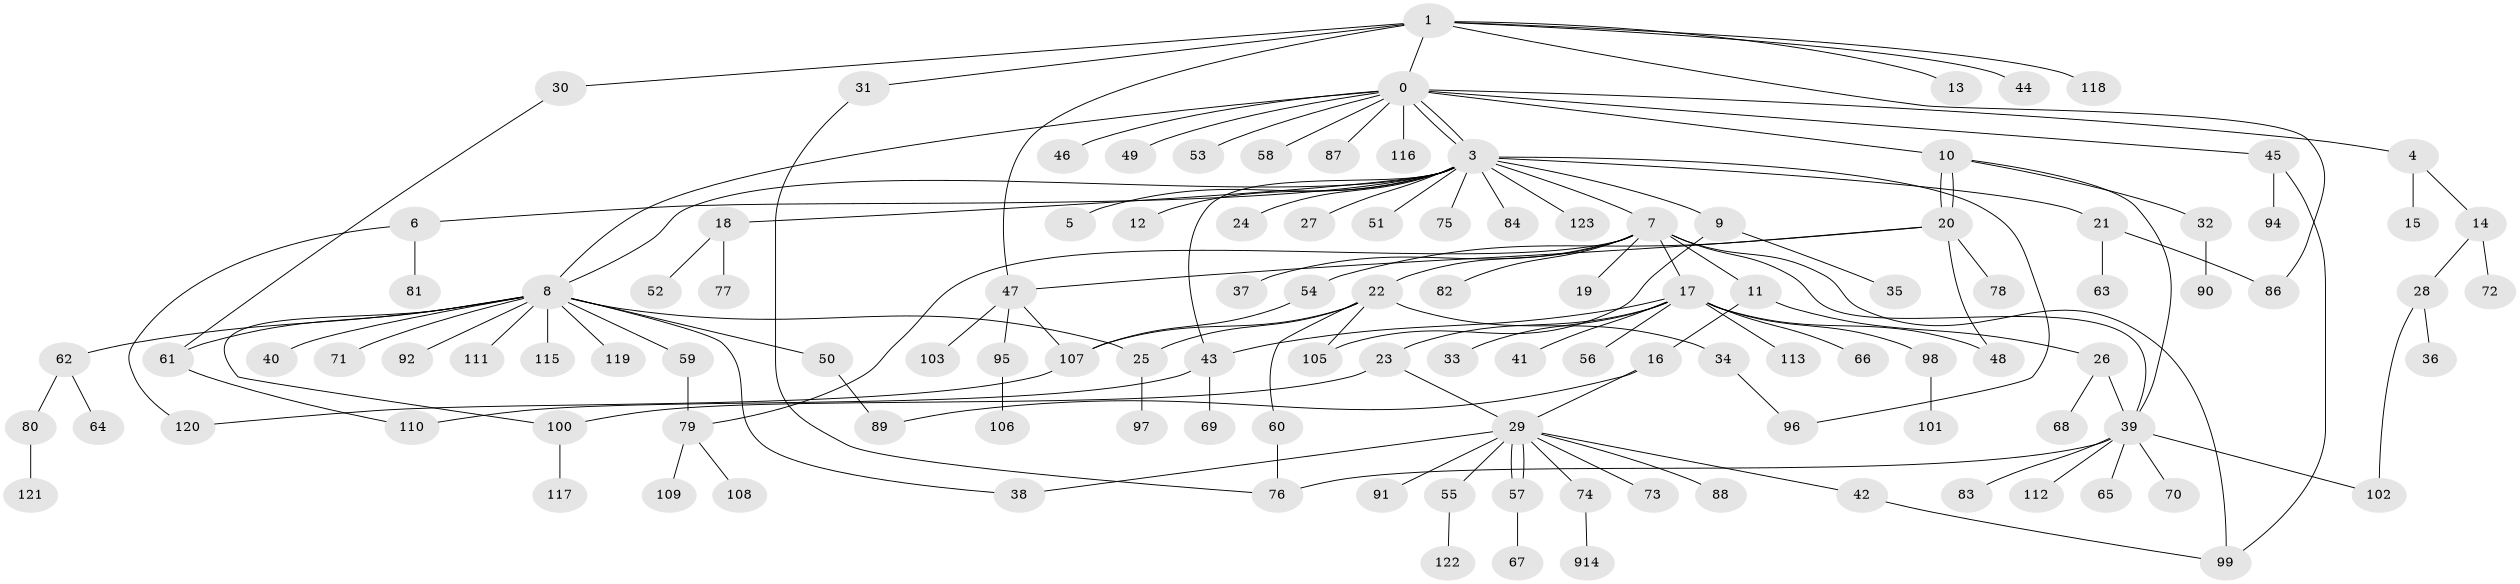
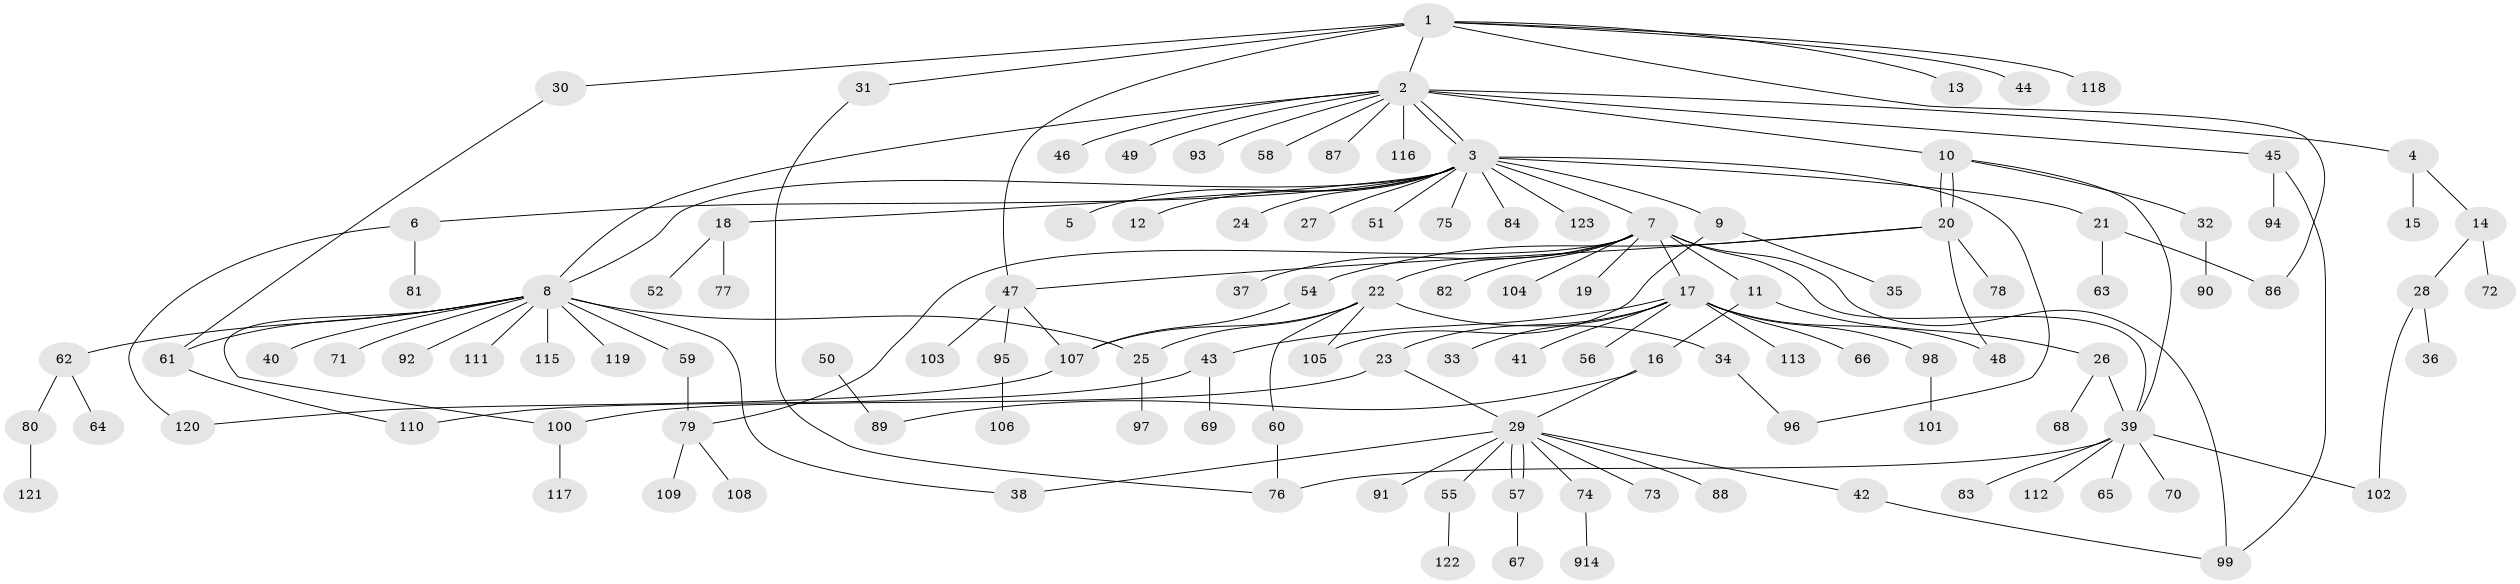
node "0": label "0" -> "2"
node "53": label "53" -> "93"
edge "3" -- "43": removed
node "104": added
edge "8" -- "50": removed
